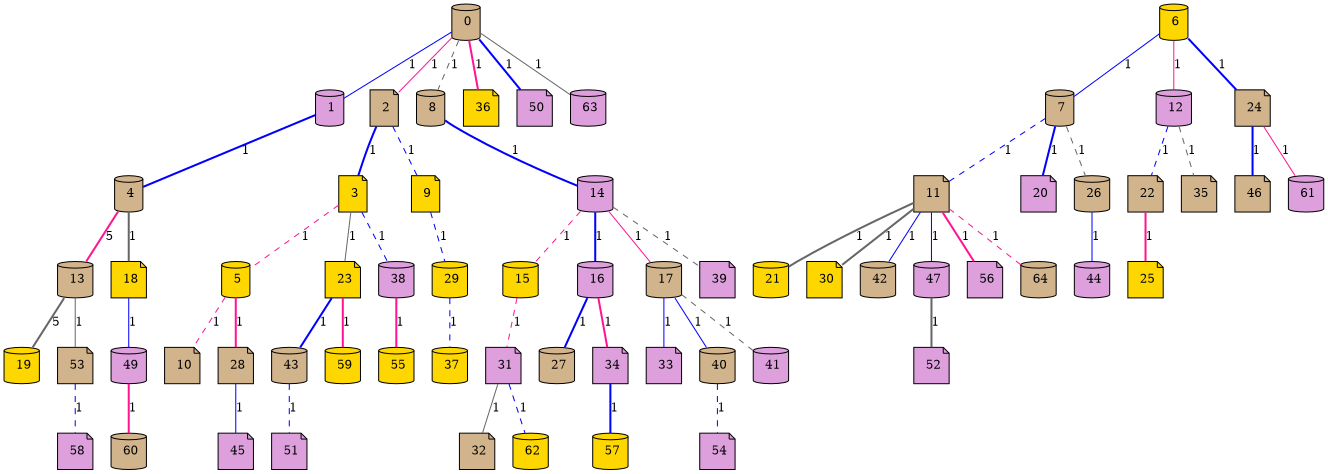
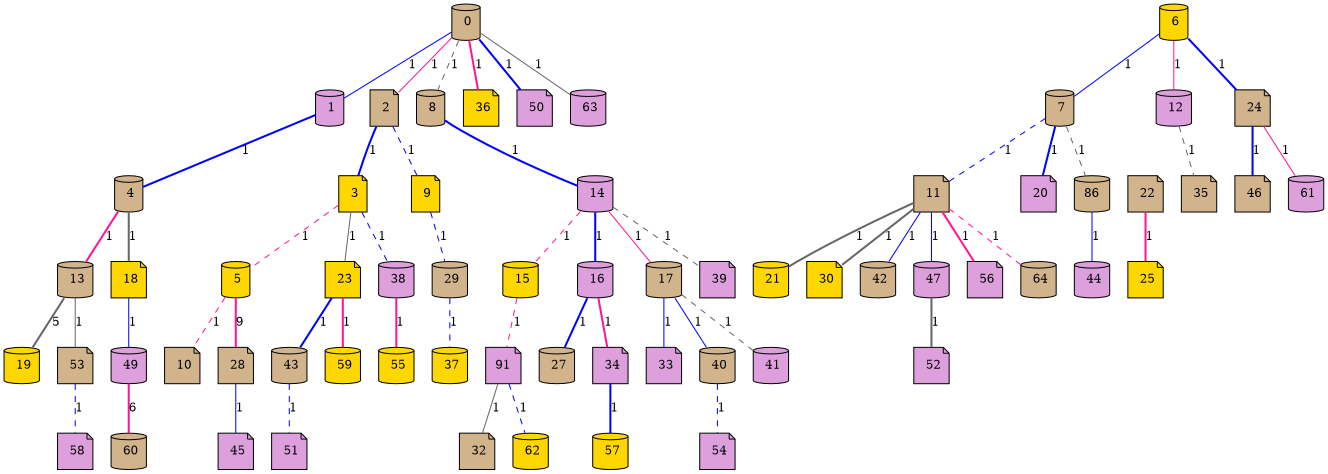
edge "12" -- "22": removed, label "1"
node "26": label "26" -> "86"
edge "4" -- "13": label "5" -> "1"
node "29": fillcolor gold -> tan
edge "5" -- "28": label "1" -> "9"
node "31": label "31" -> "91"
edge "49" -- "60": label "1" -> "6"
